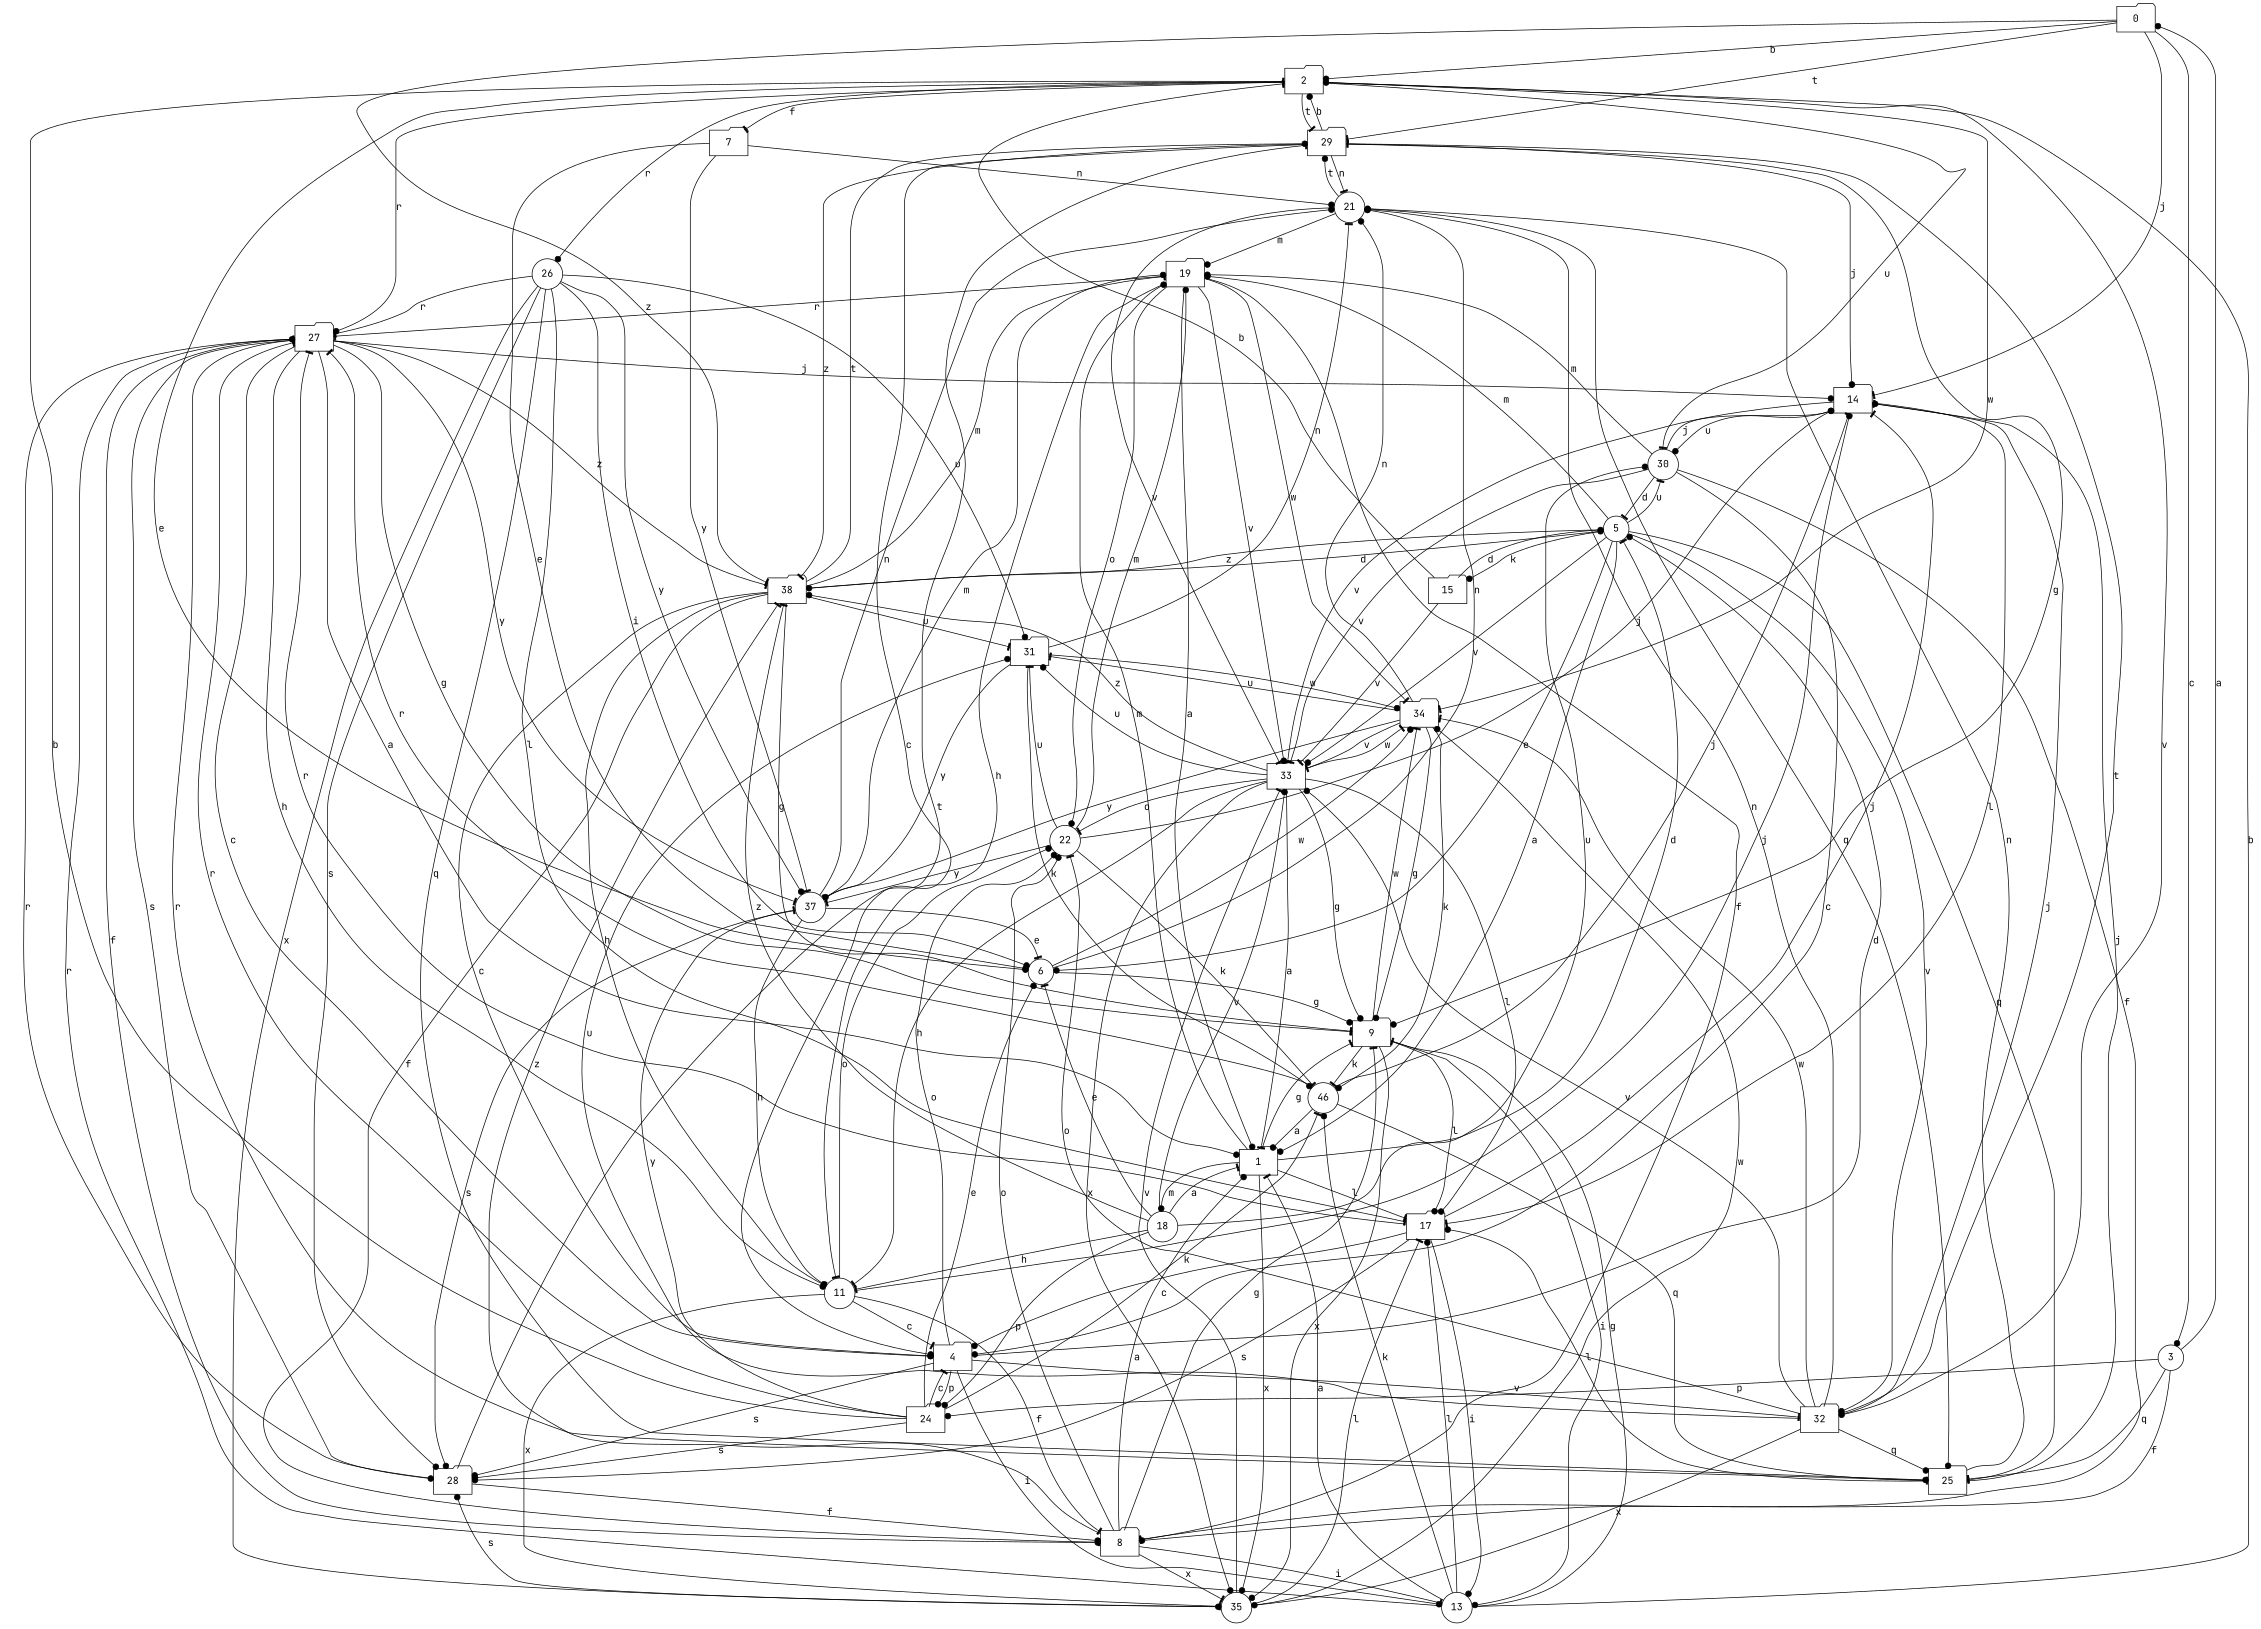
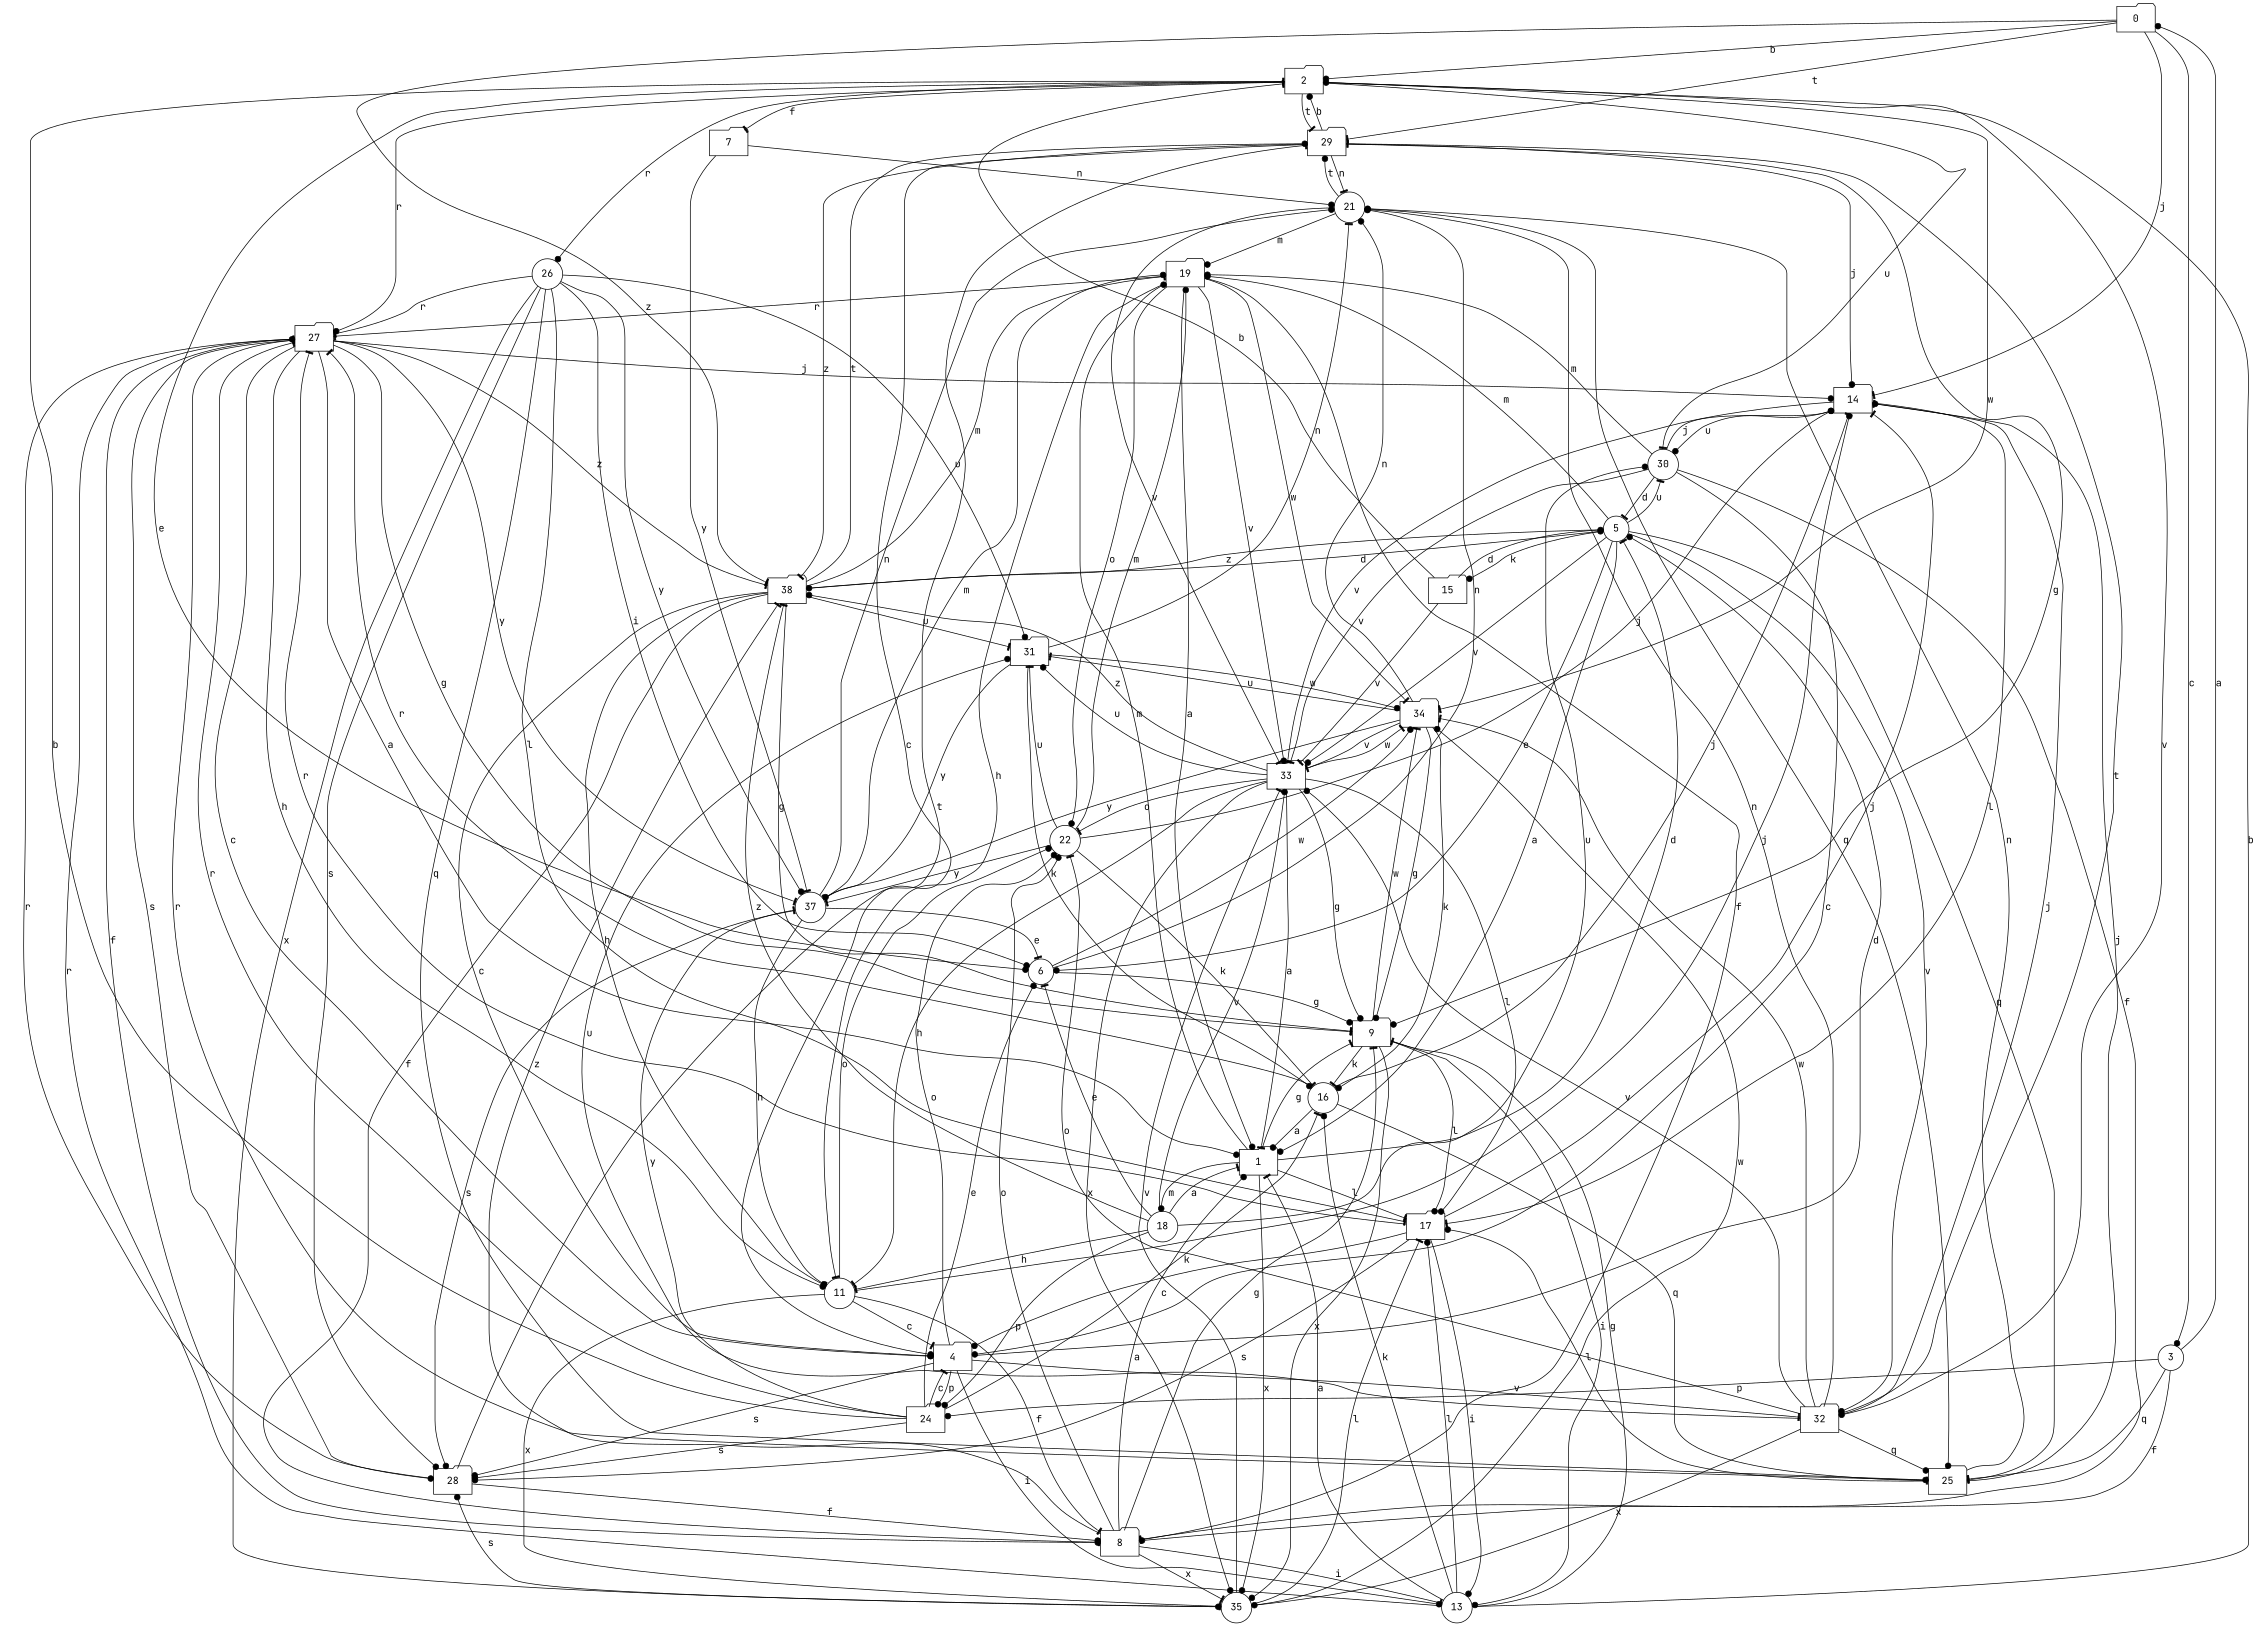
edge "7" -> "6": removed, label "e"
node "46": label "46" -> "16"
